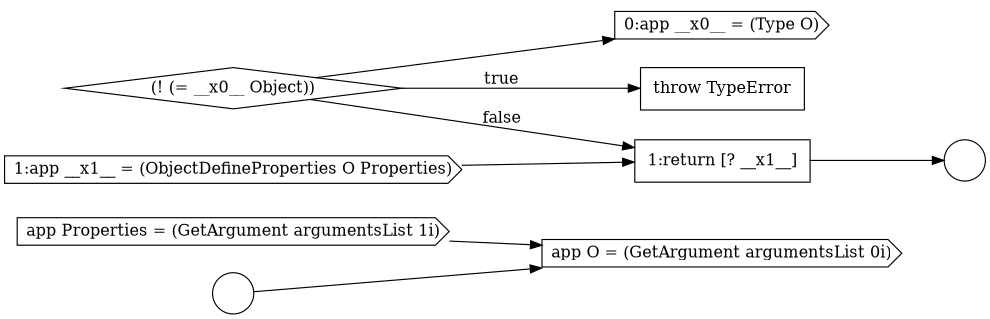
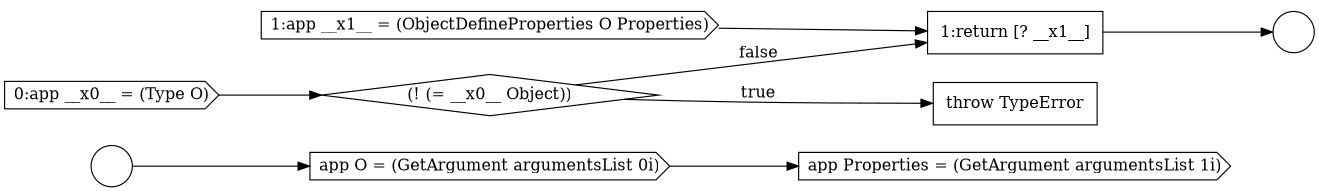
edge "(! (= __x0__ Object))" -> "0:app __x0__ = (Type O)": reversed
edge "app Properties = (GetArgument argumentsList 1i)" -> "app O = (GetArgument argumentsList 0i)": reversed
